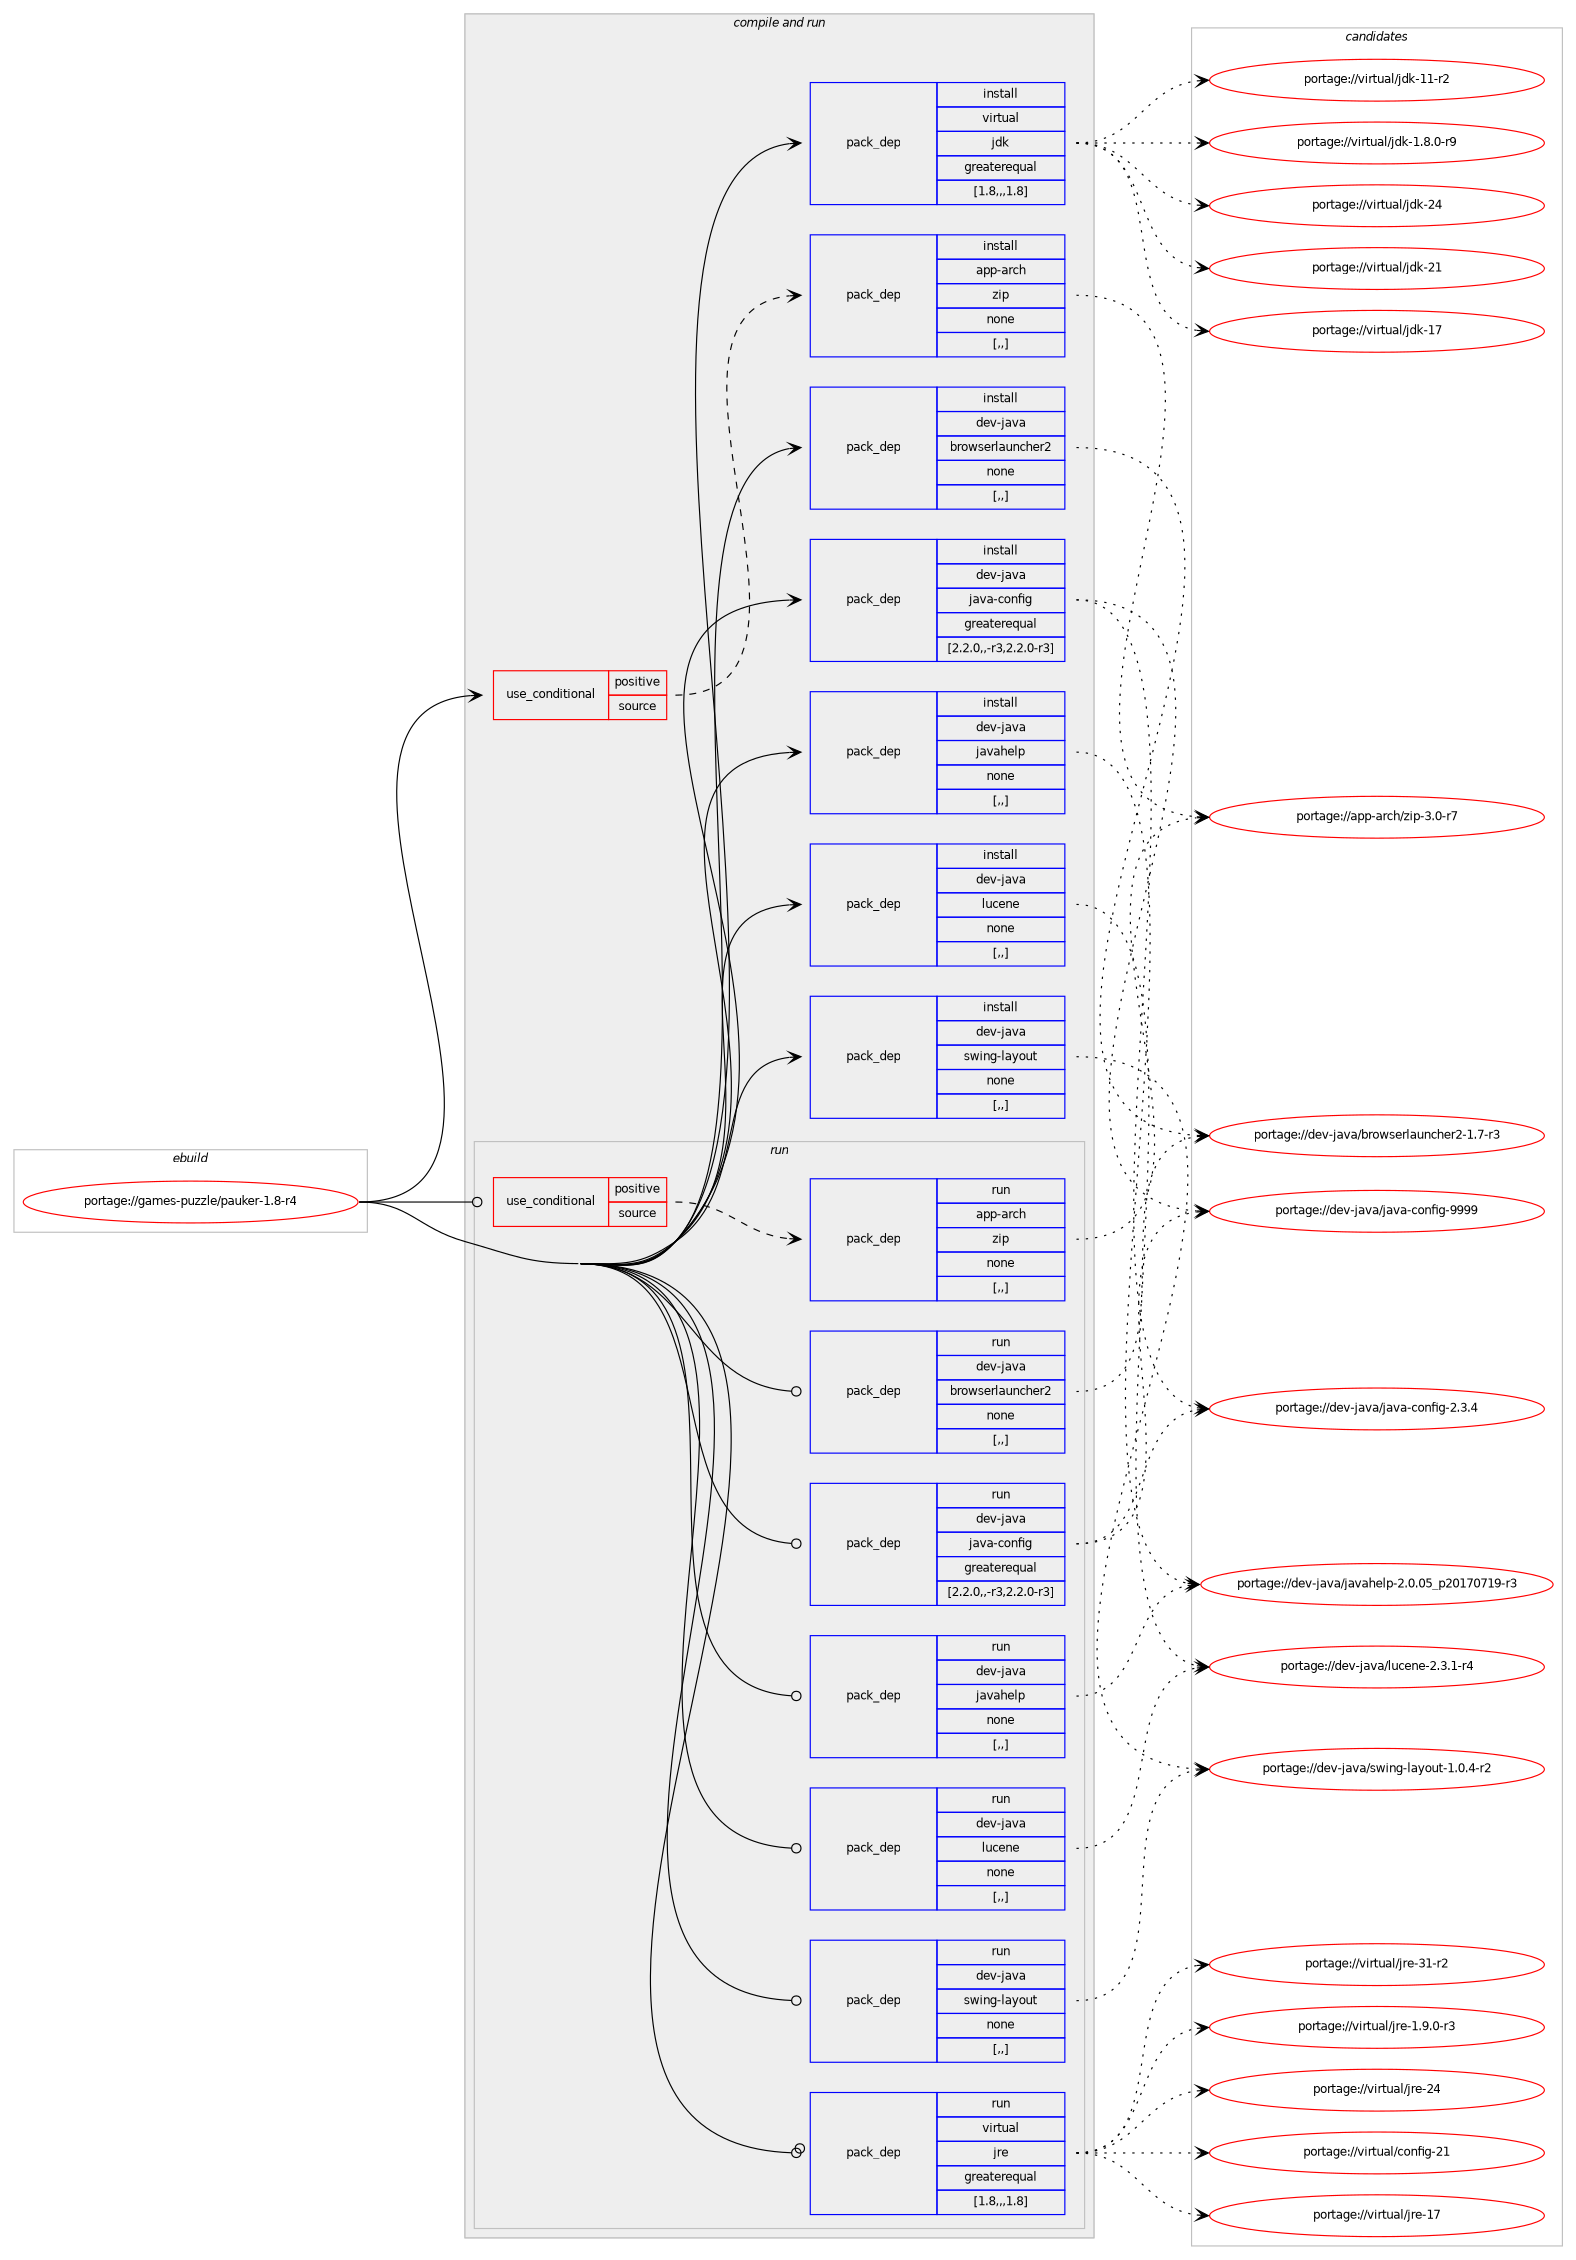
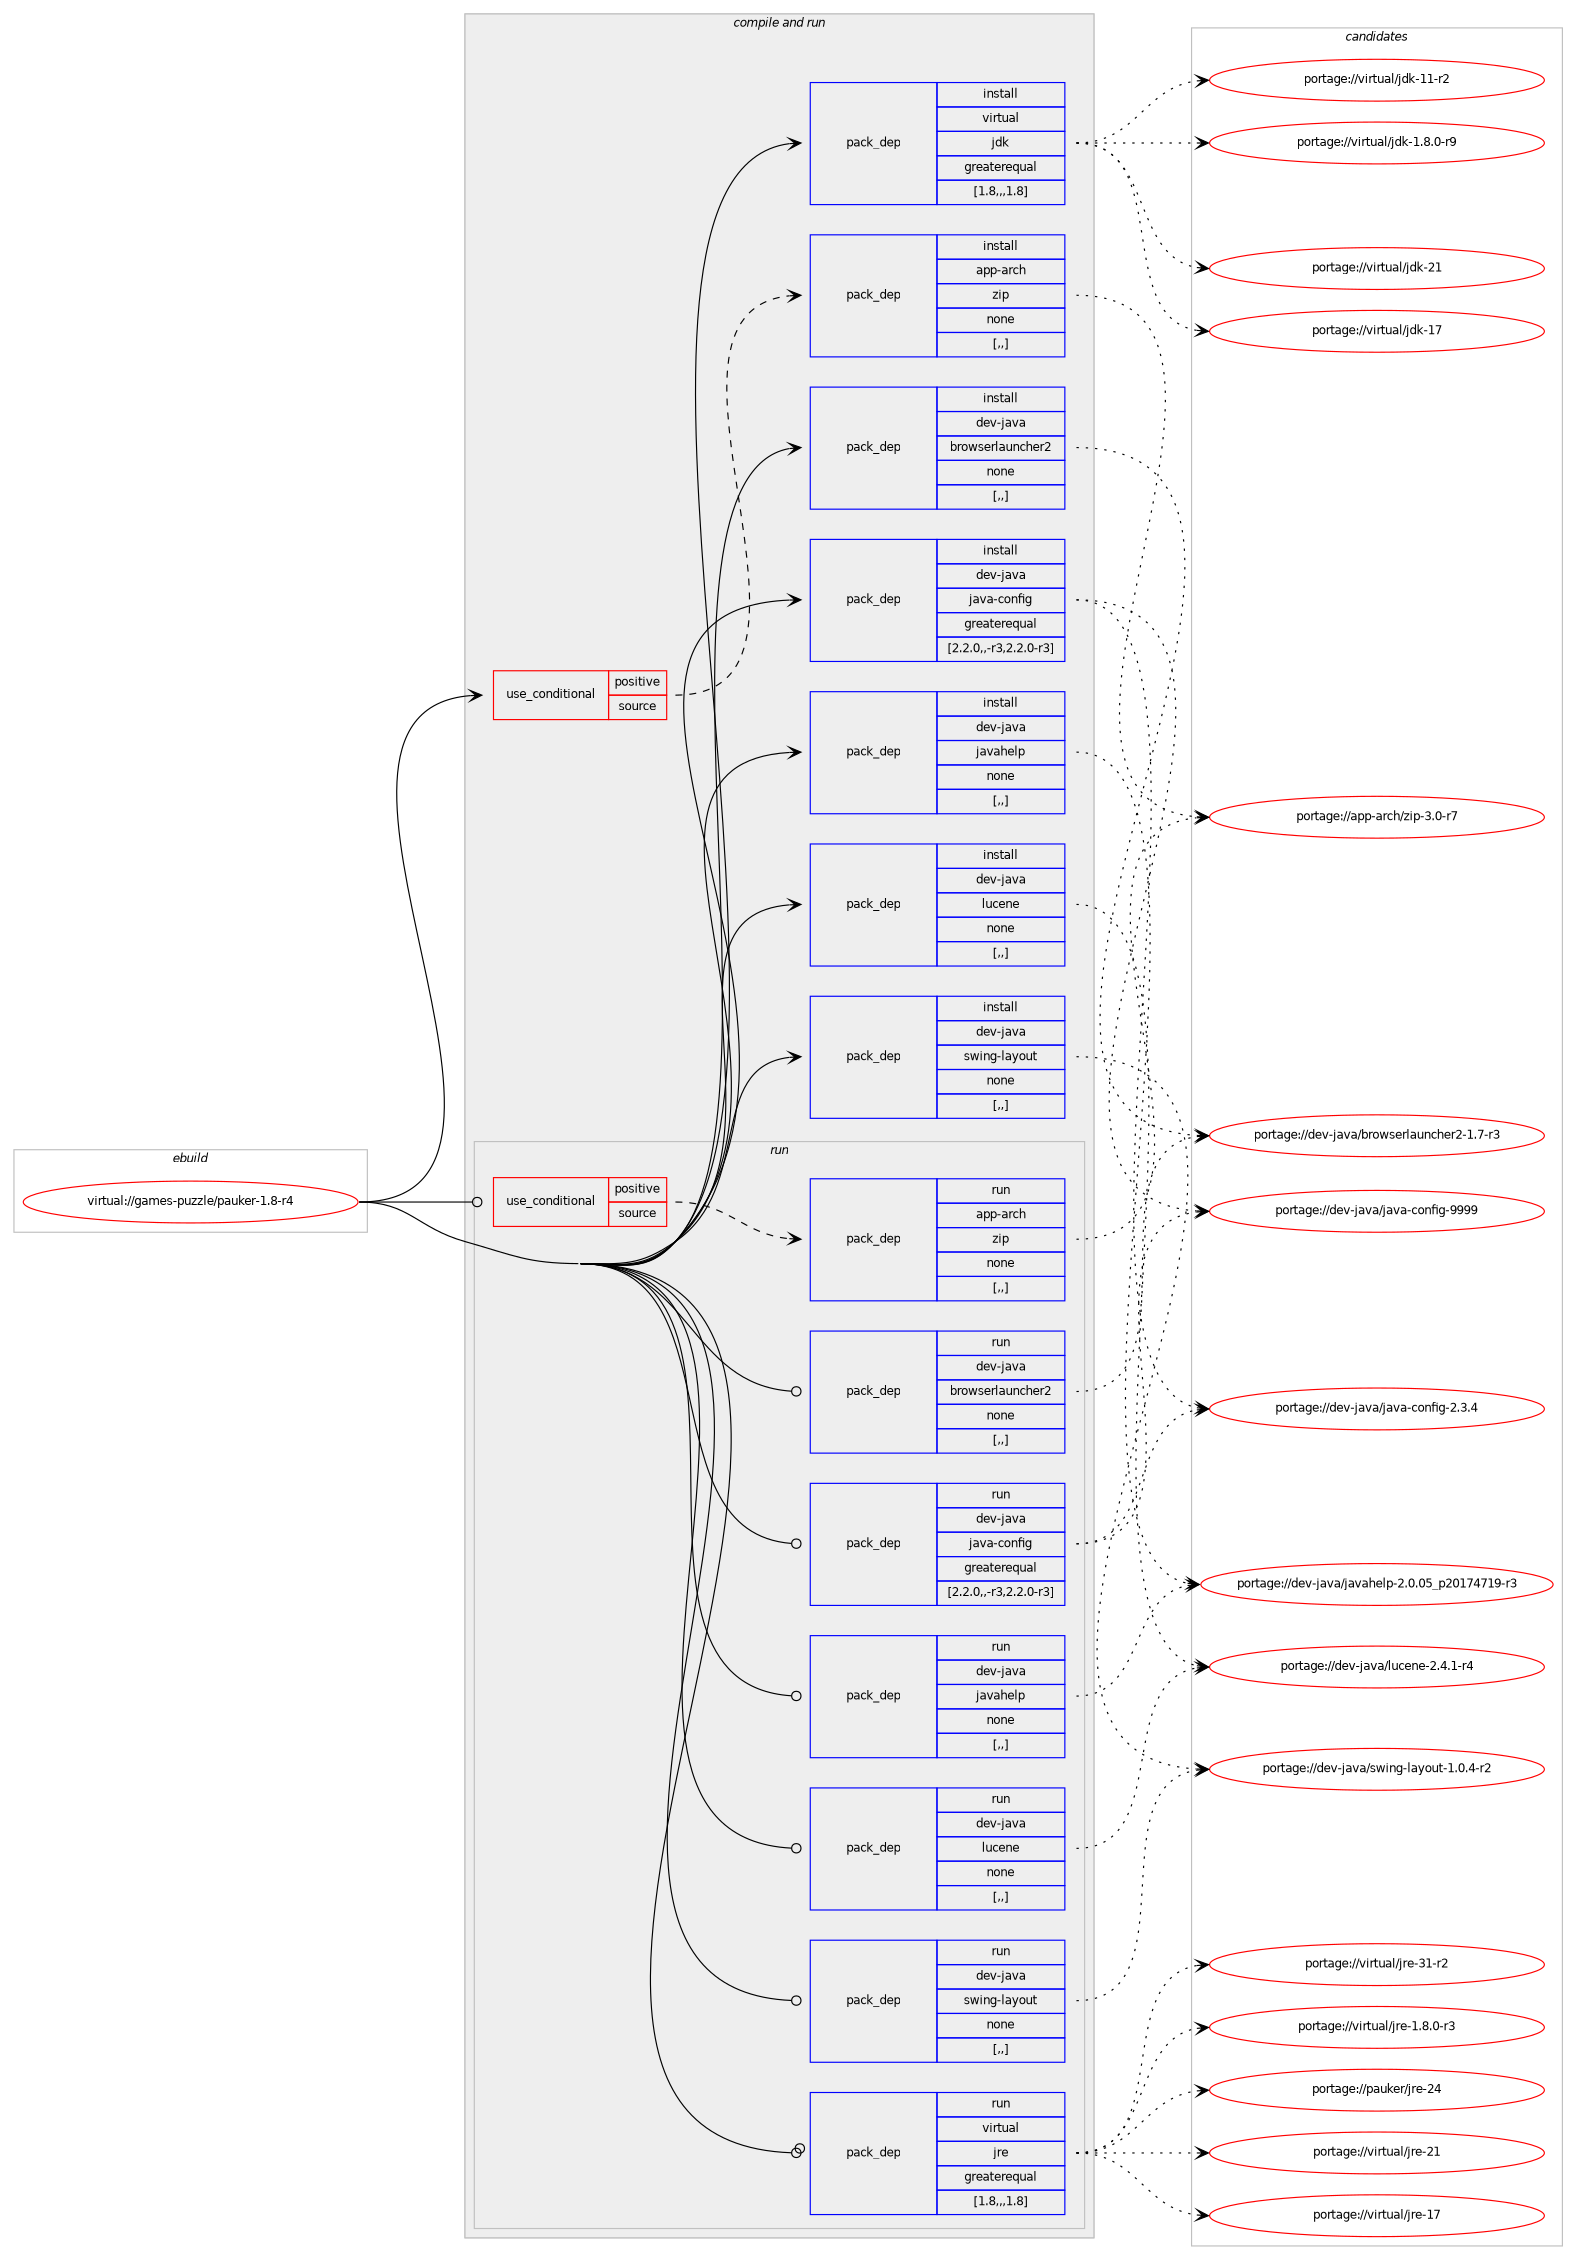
node "portage://virtual/jdk-24": removed
node "portage://games-puzzle/pauker-1.8-r4": label "portage://games-puzzle/pauker-1.8-r4" -> "virtual://games-puzzle/pauker-1.8-r4"
node "portage://dev-java/javahelp-2.0.05_p20170719-r3": label "portage://dev-java/javahelp-2.0.05_p20170719-r3" -> "portage://dev-java/javahelp-2.0.05_p20174719-r3"
node "portage://dev-java/lucene-2.3.1-r4": label "portage://dev-java/lucene-2.3.1-r4" -> "portage://dev-java/lucene-2.4.1-r4"
node "portage://virtual/jre-1.9.0-r3": label "portage://virtual/jre-1.9.0-r3" -> "portage://virtual/jre-1.8.0-r3"
node "portage://virtual/jre-24": label "portage://virtual/jre-24" -> "portage://pauker/jre-24"
node "portage://virtual/config-21": label "portage://virtual/config-21" -> "portage://virtual/jre-21"
